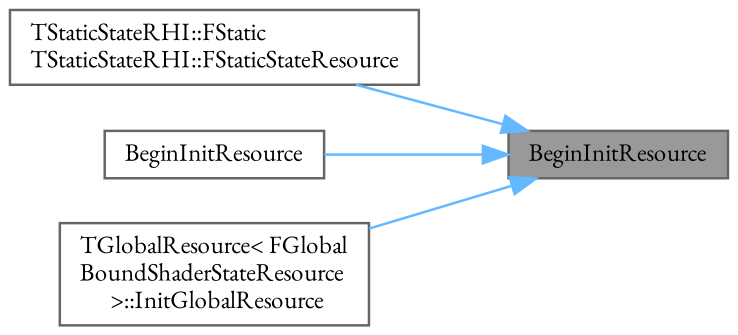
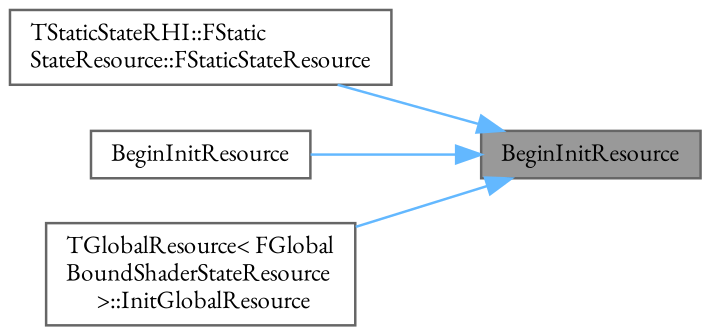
node "TStaticStateRHI::FStatic TStaticStateRHI::FStaticStateResource": label "TStaticStateRHI::FStatic TStaticStateRHI::FStaticStateResource" -> "TStaticStateRHI::FStatic StateResource::FStaticStateResource"
